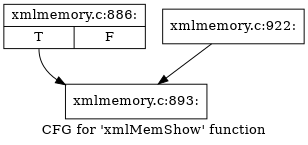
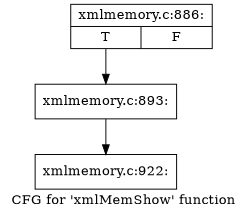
edge "xmlmemory.c:922:" -> "xmlmemory.c:893:": reversed
